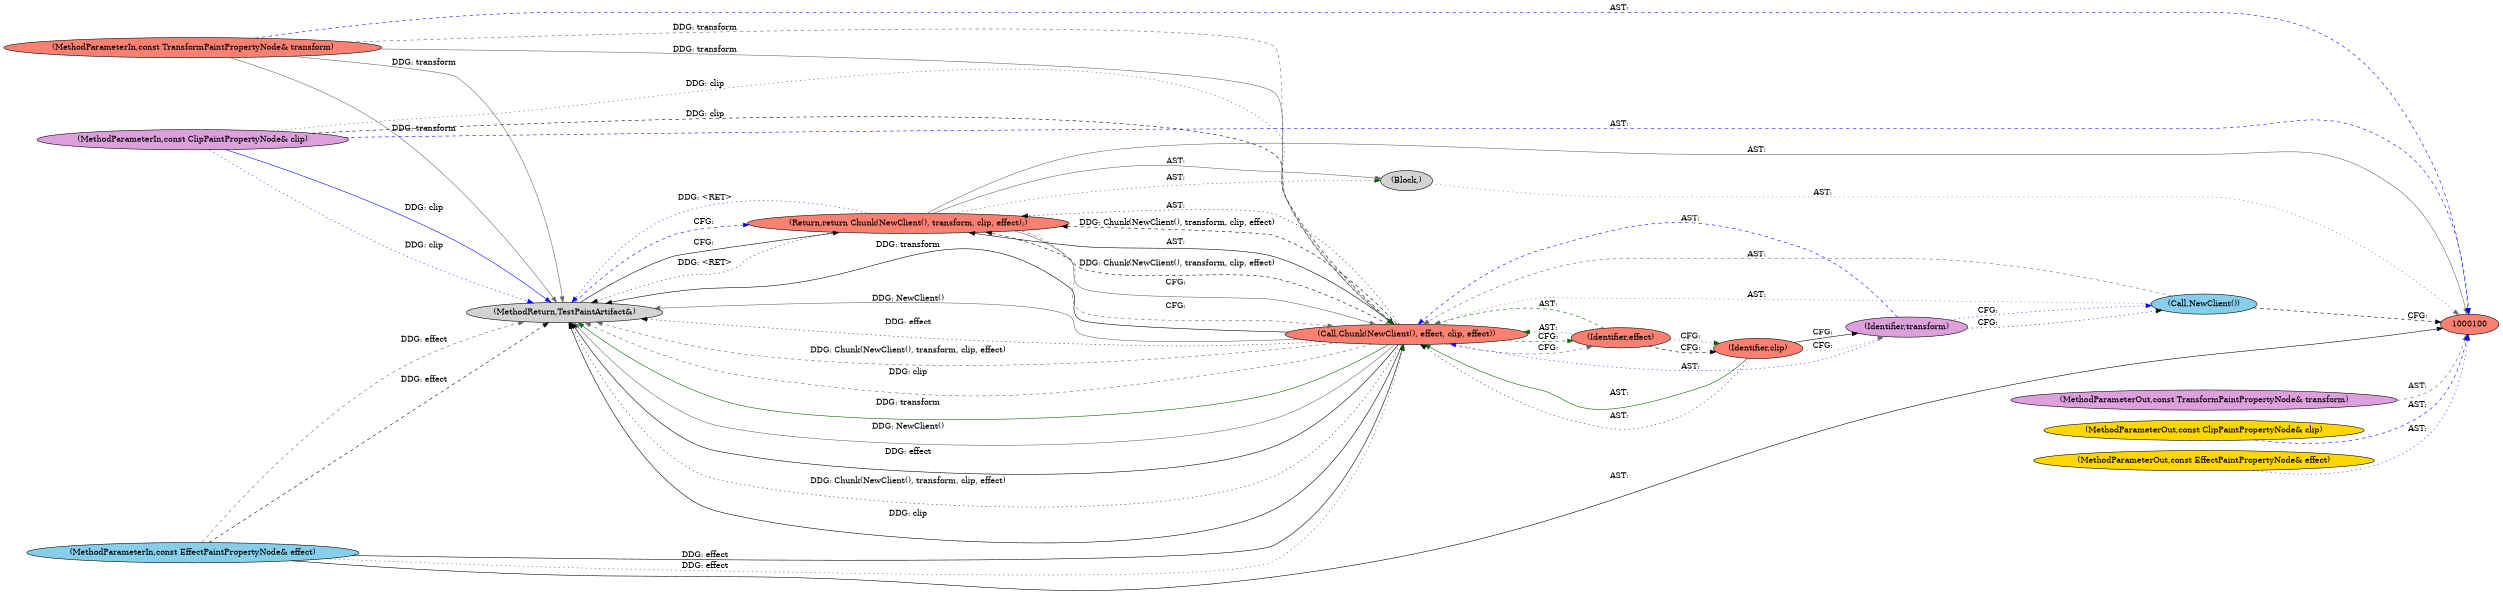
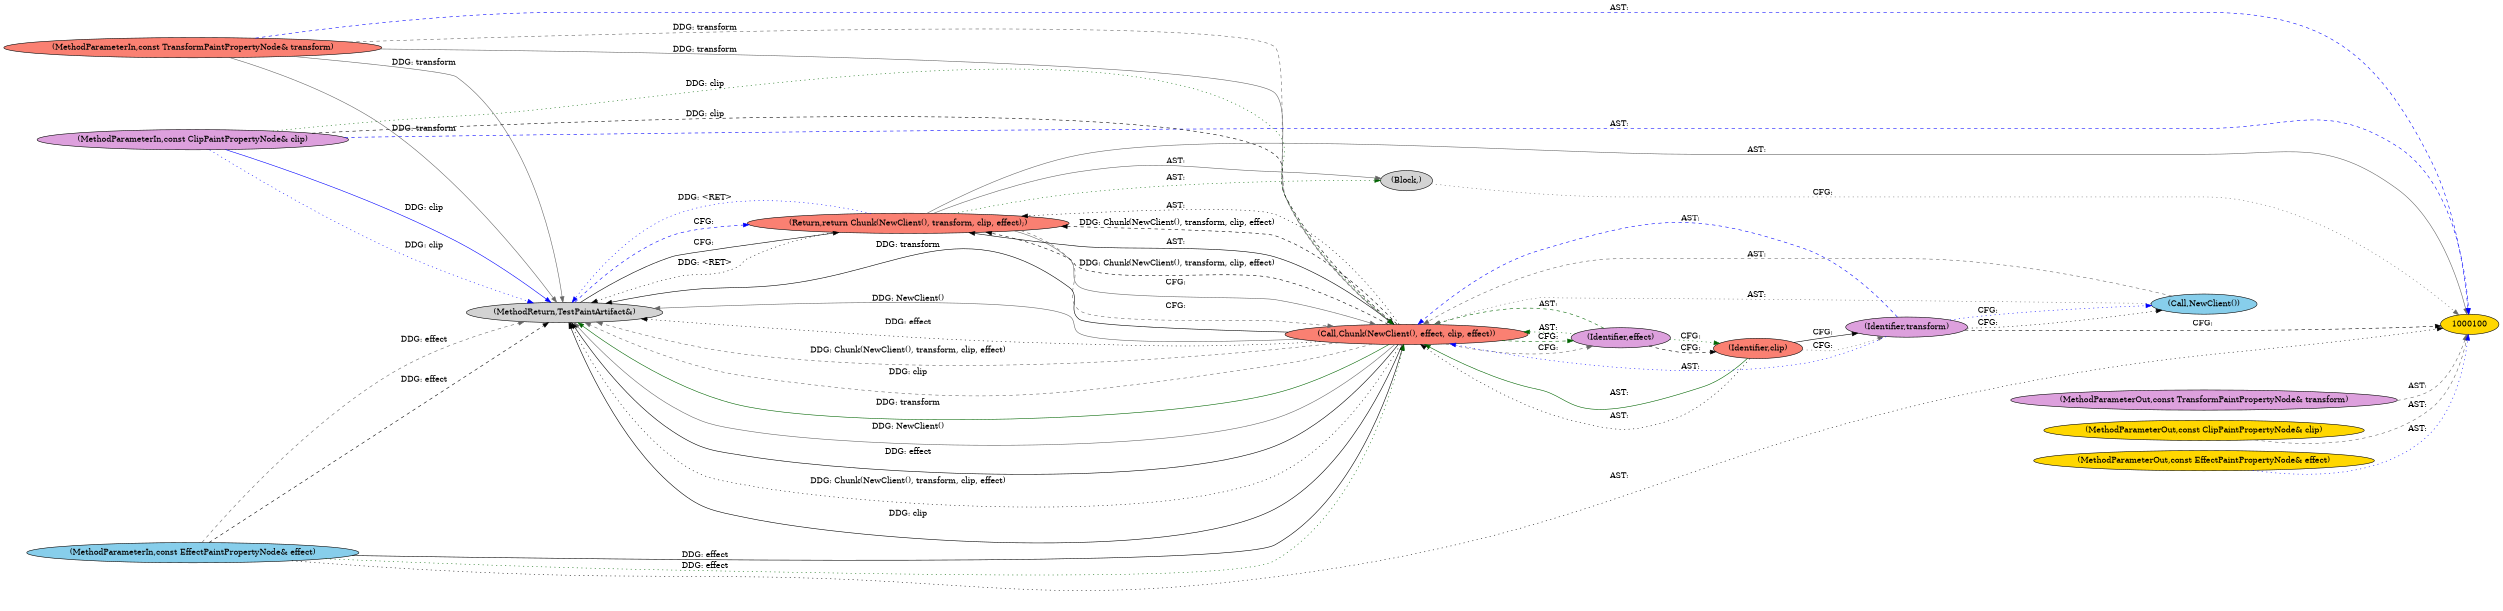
edge "(Block,)" -> "1000100": label "AST: " -> "CFG: "
edge "(Call,NewClient())" -> "1000100": now "(Identifier,transform)" -> "1000100"
node "1000100": fillcolor salmon -> gold
node "(Identifier,effect)": fillcolor salmon -> plum
edge "(MethodParameterOut,const ClipPaintPropertyNode& clip)" -> "1000100": color blue -> gray40
edge "(MethodParameterIn,const EffectPaintPropertyNode& effect)" -> "1000100": style solid -> dotted
